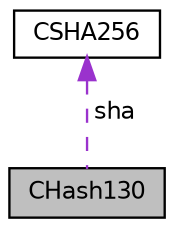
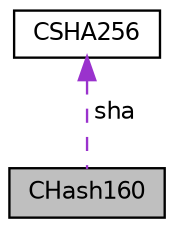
node "CHash130": label "CHash130" -> "CHash160"
